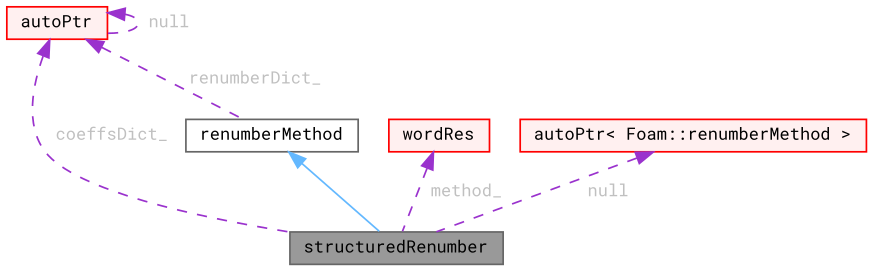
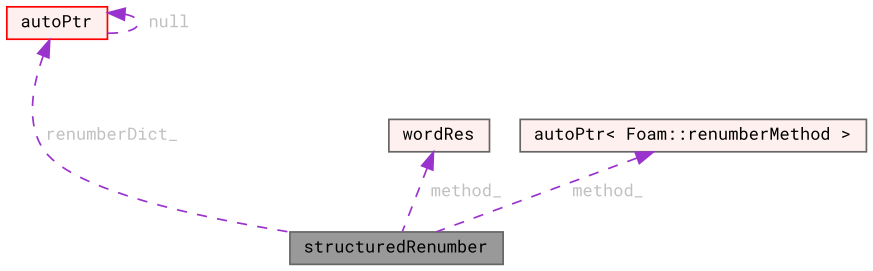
edge "structuredRenumber" -> "autoPtr": label " coeffsDict_" -> " renumberDict_"
node "renumberMethod": removed
node "wordRes": color red -> gray40
node "autoPtr< Foam::renumberMethod >": color red -> gray40
edge "structuredRenumber" -> "autoPtr< Foam::renumberMethod >": label " null" -> " method_"
